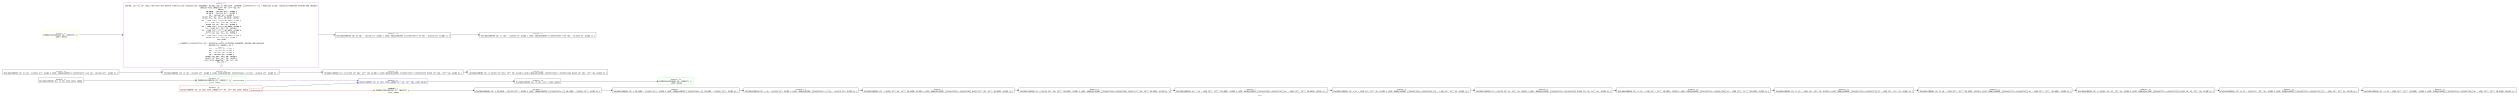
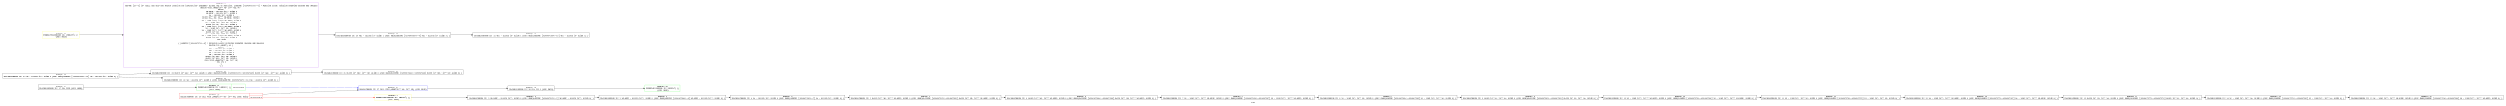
edge "NodeID: 22" -> "NodeID: 23": reversed
